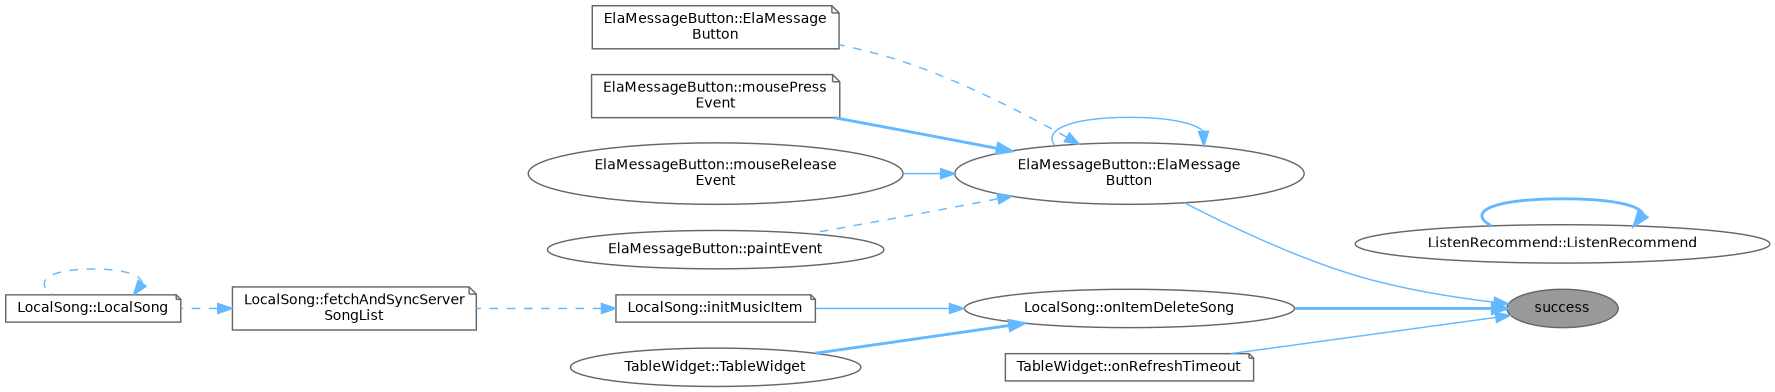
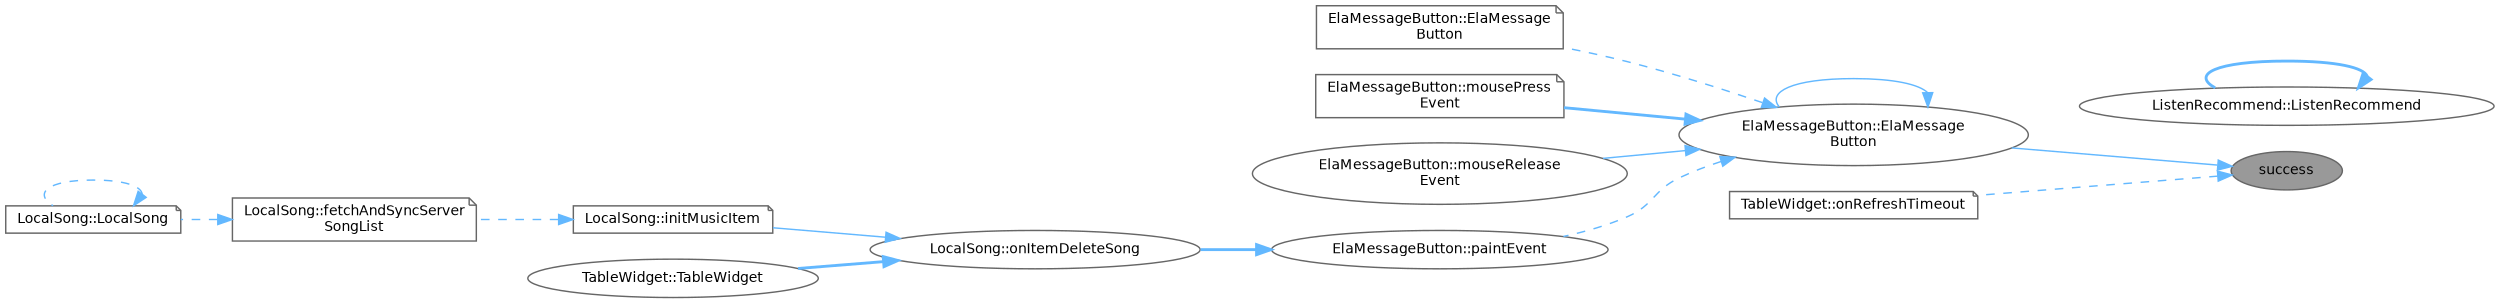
edge "LocalSong::onItemDeleteSong" -> "success": now "LocalSong::onItemDeleteSong" -> "ElaMessageButton::paintEvent"
edge "TableWidget::onRefreshTimeout" -> "success": style solid -> dashed
